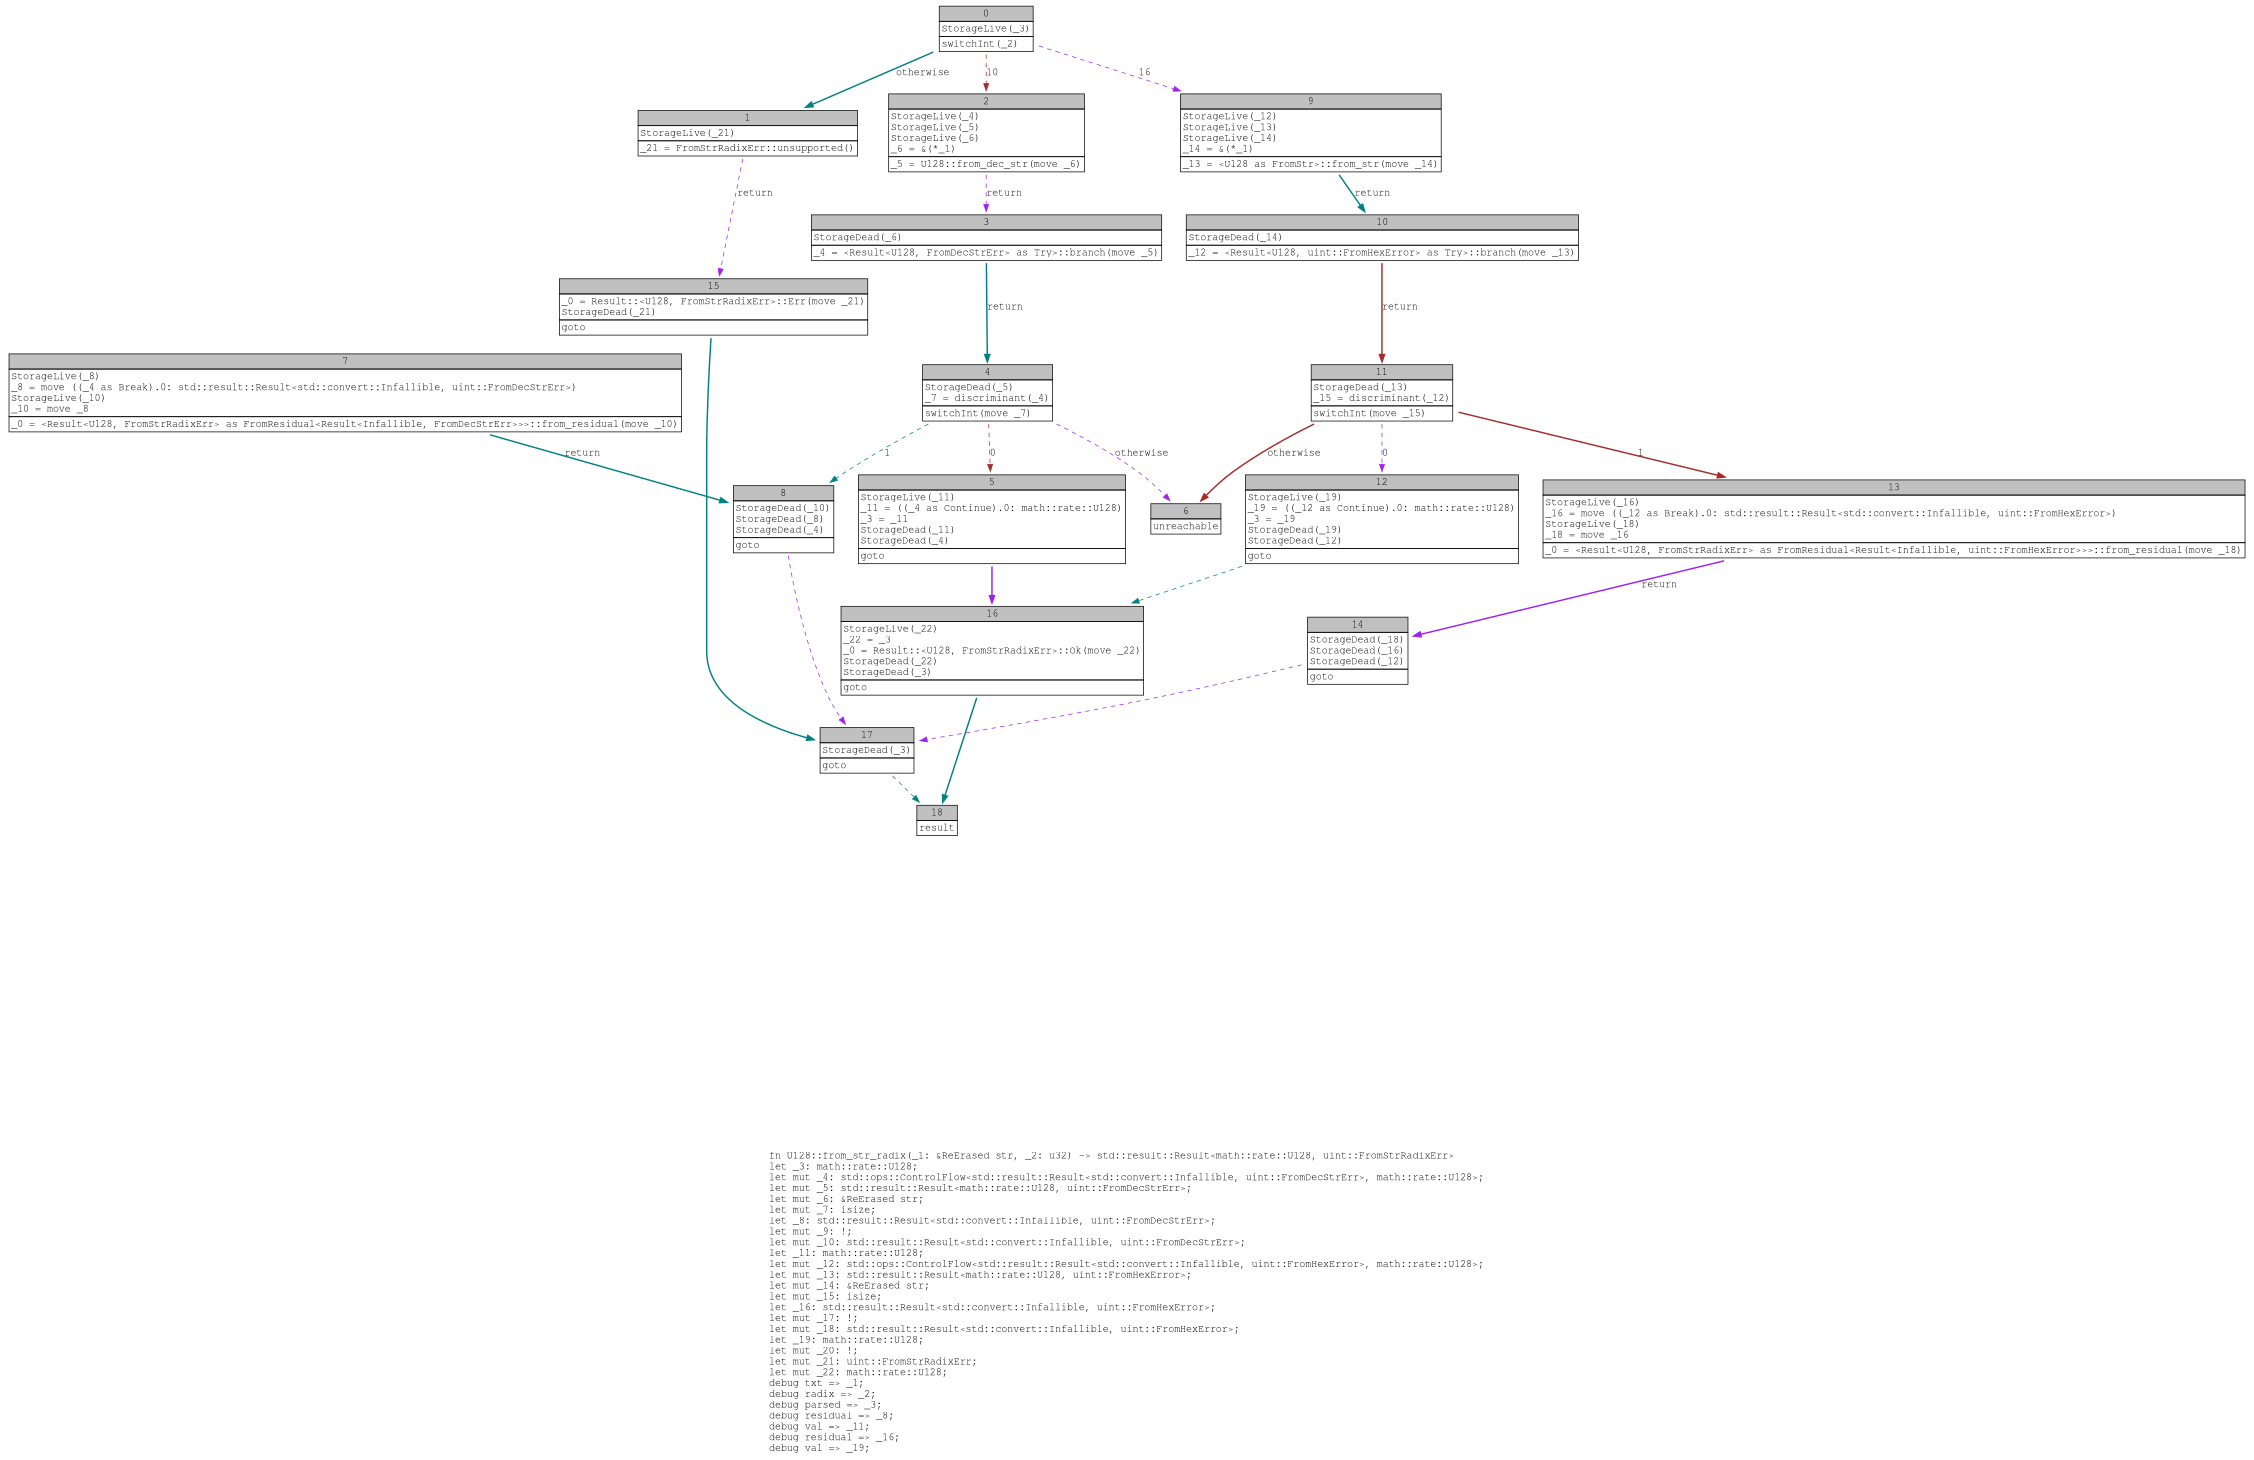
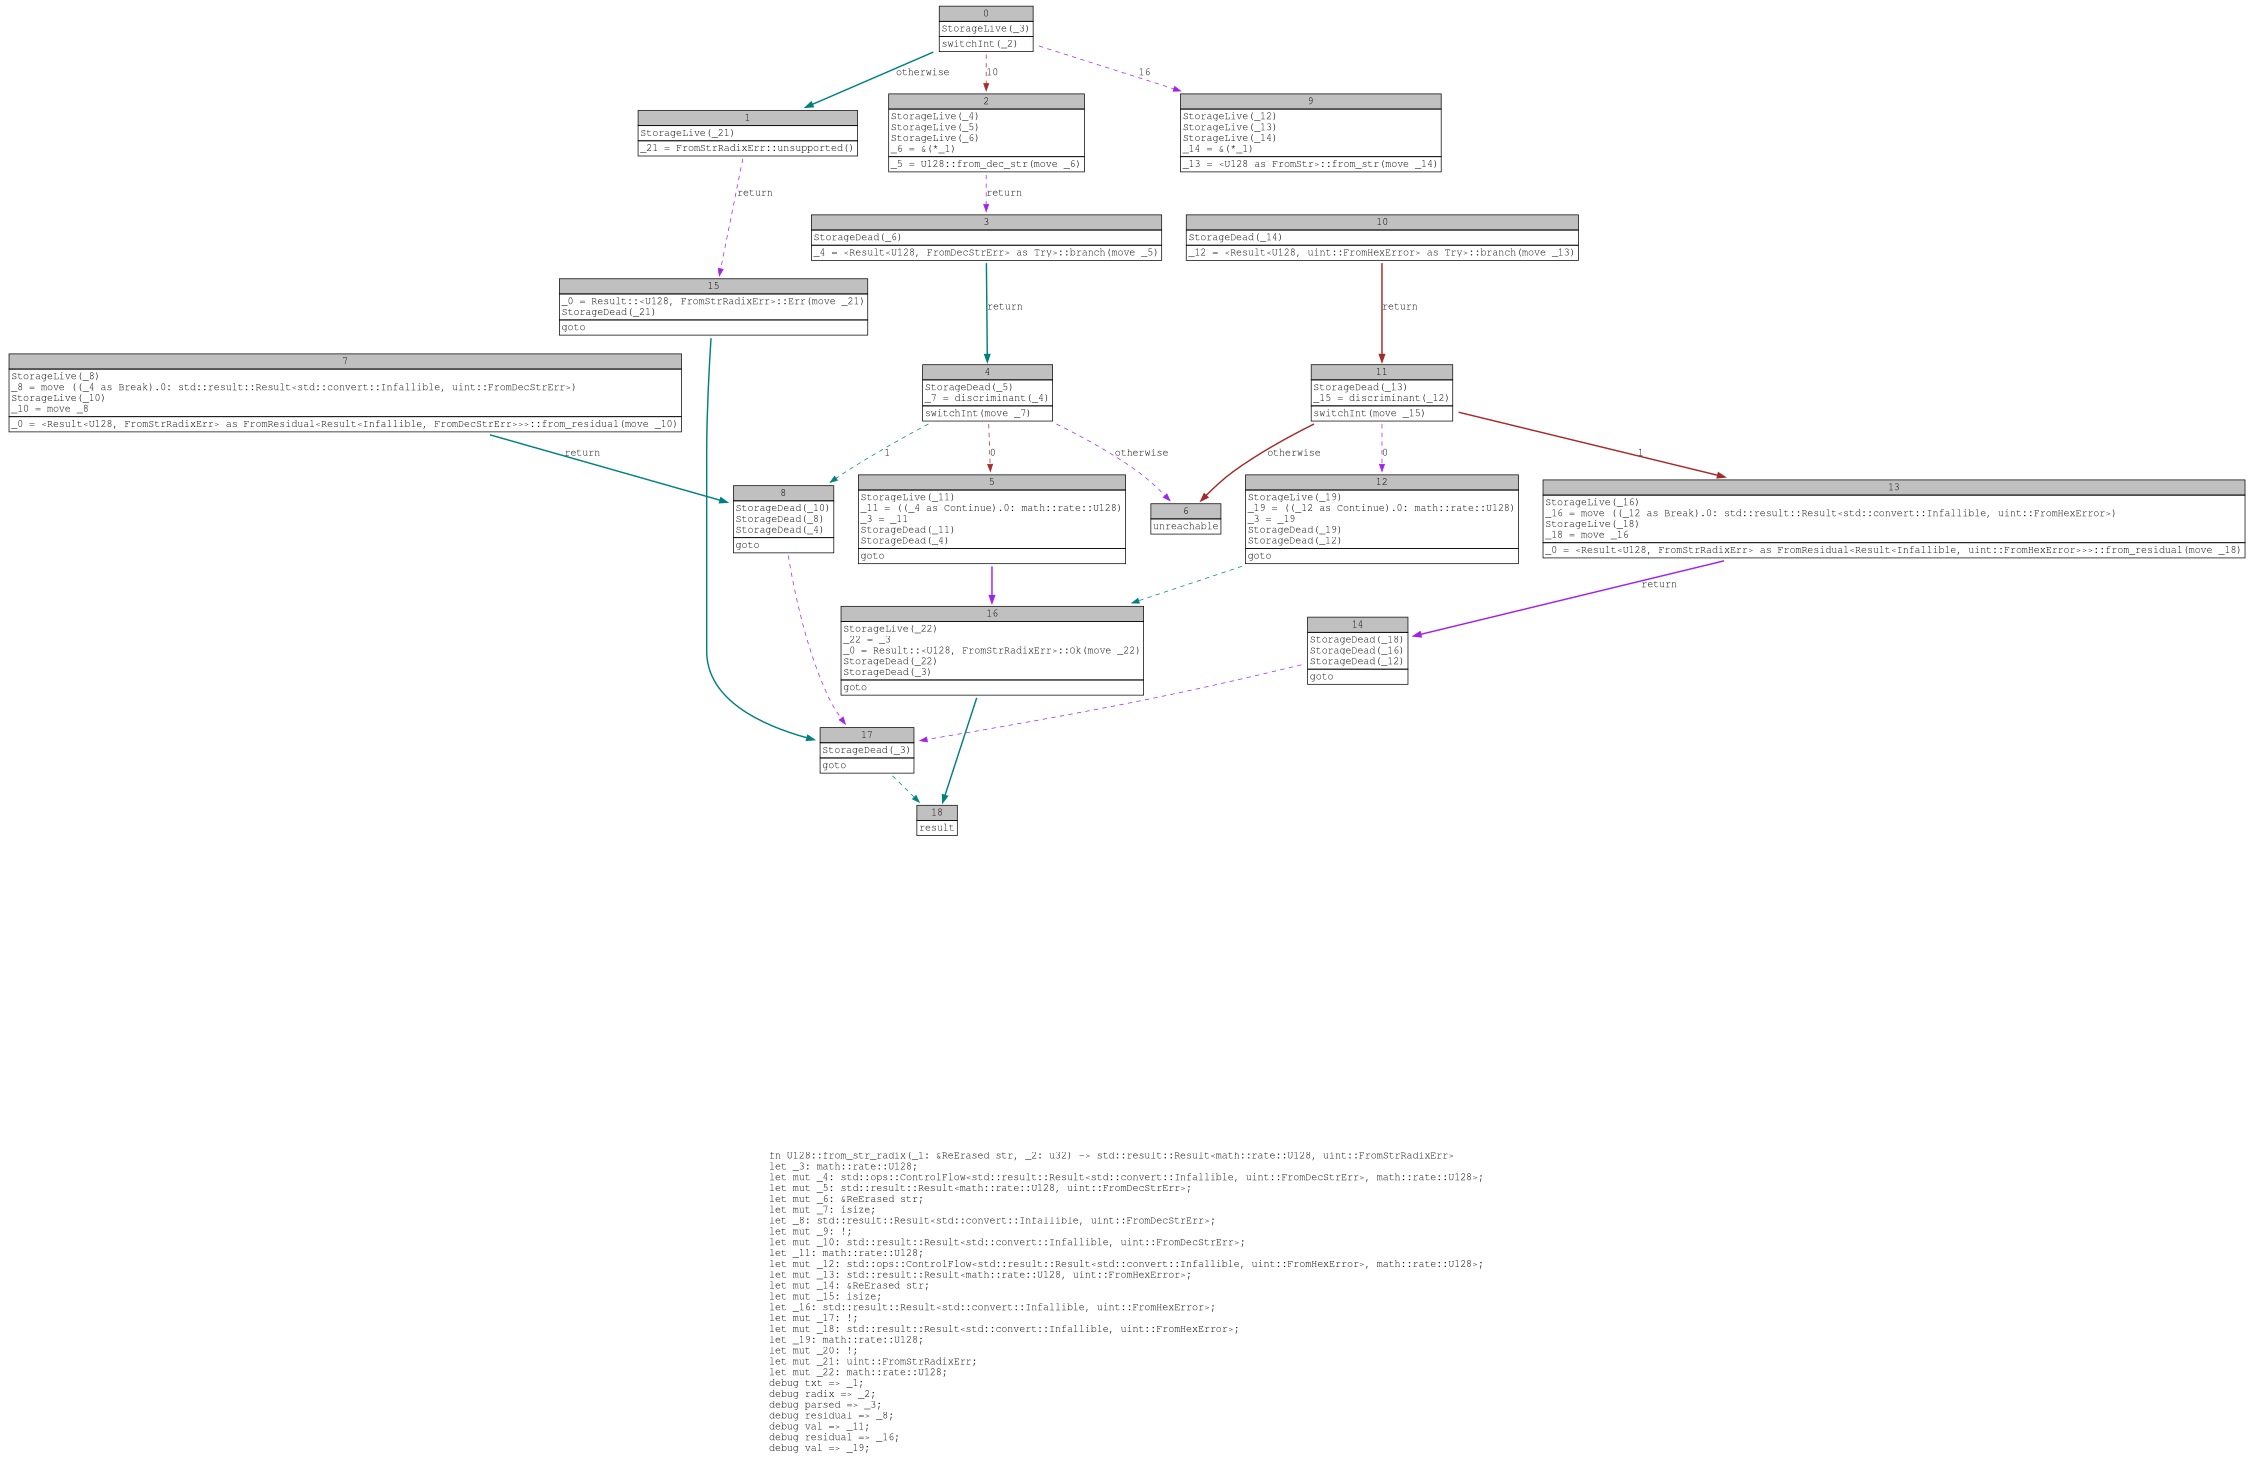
edge "9" -> "10": removed, label "return"
